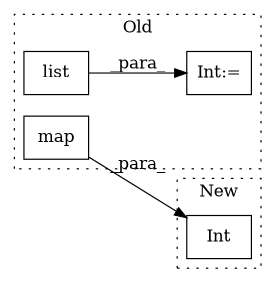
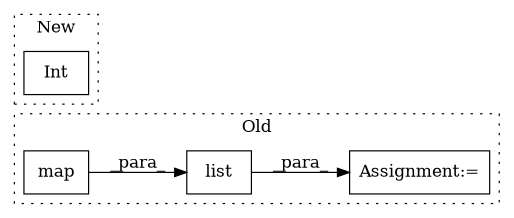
node "Int:=": label "Int:=" -> "Assignment:="
edge "map" -> "Int": now "map" -> "list"
